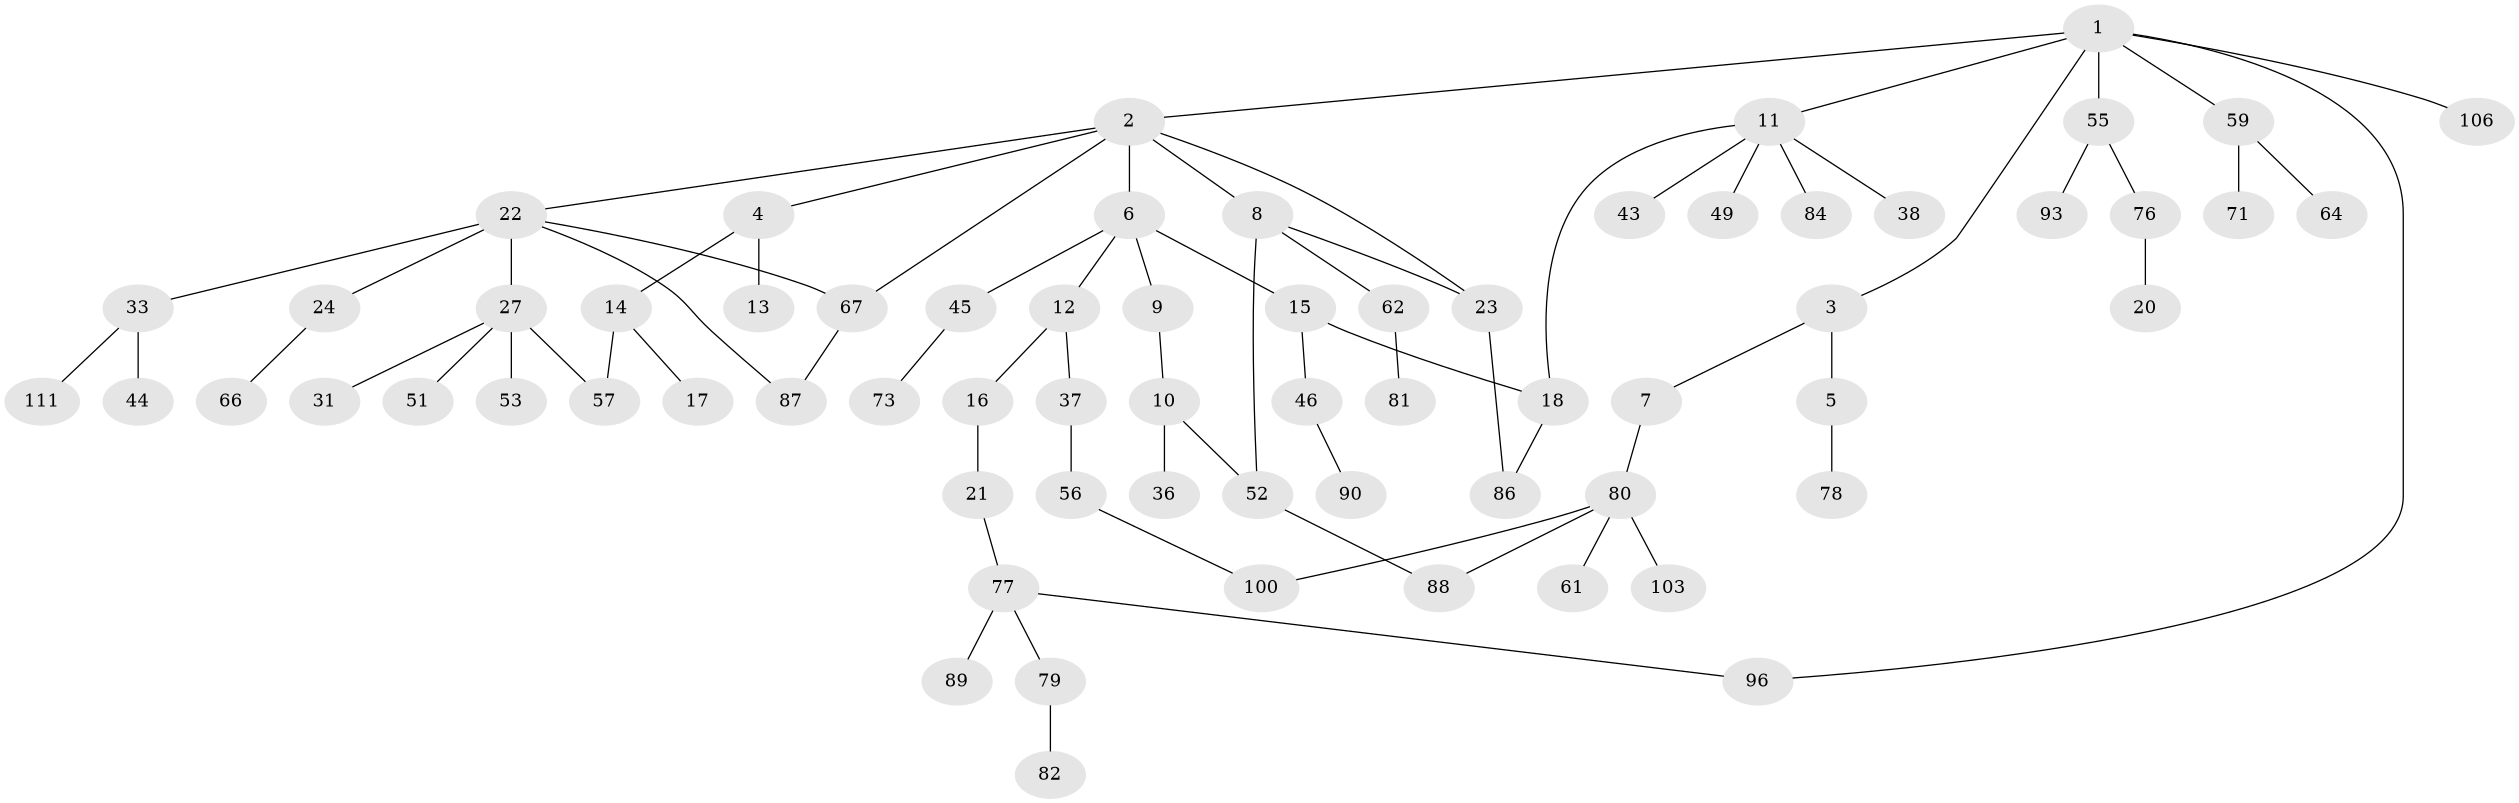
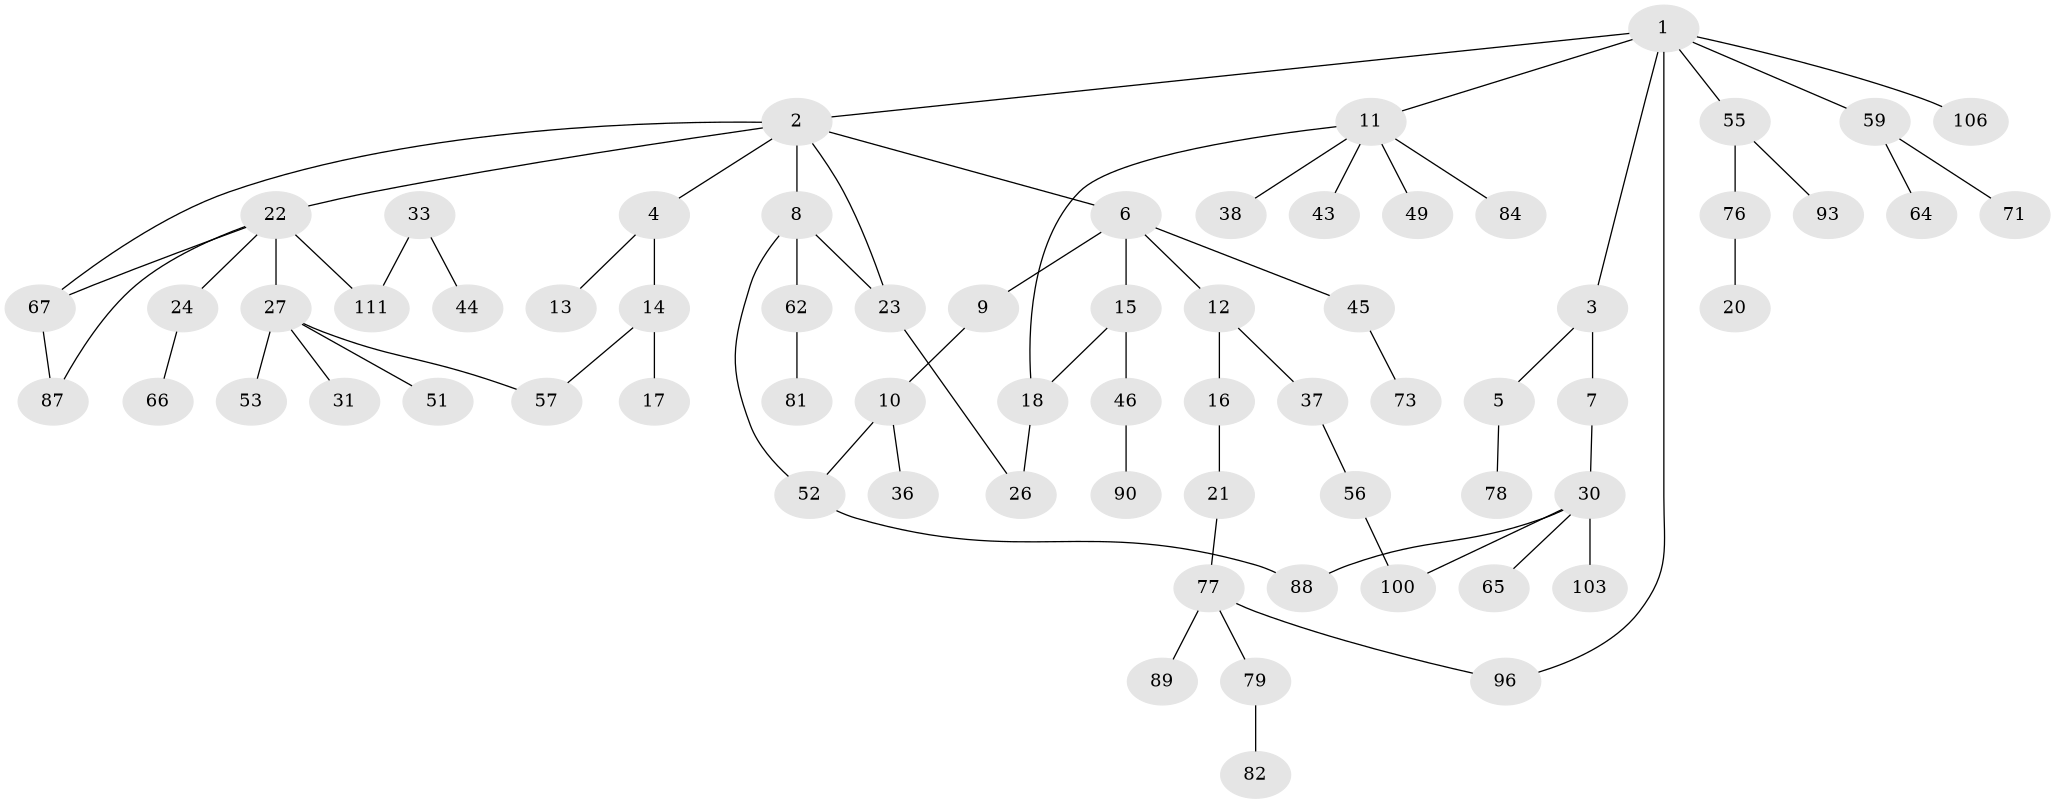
edge "22" -- "33": now "22" -- "111"
node "86": label "86" -> "26"
node "80": label "80" -> "30"
node "61": label "61" -> "65"
